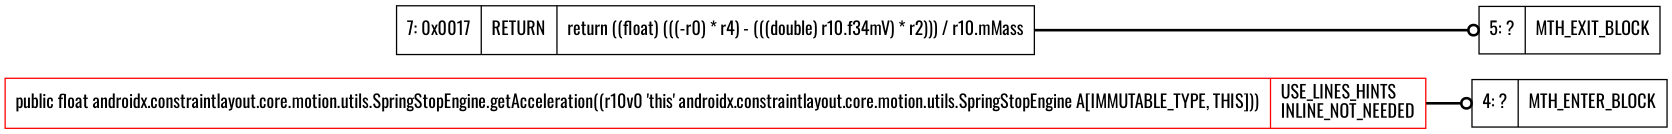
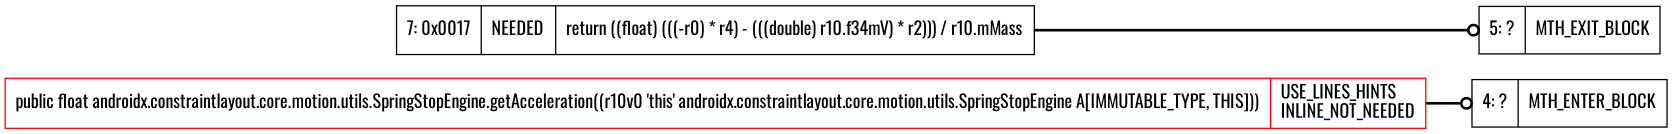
node "7: 0x0017": text "RETURN" -> "NEEDED"
